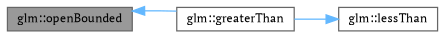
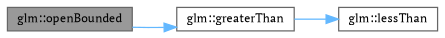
edge "glm::greaterThan" -> "glm::openBounded": reversed
